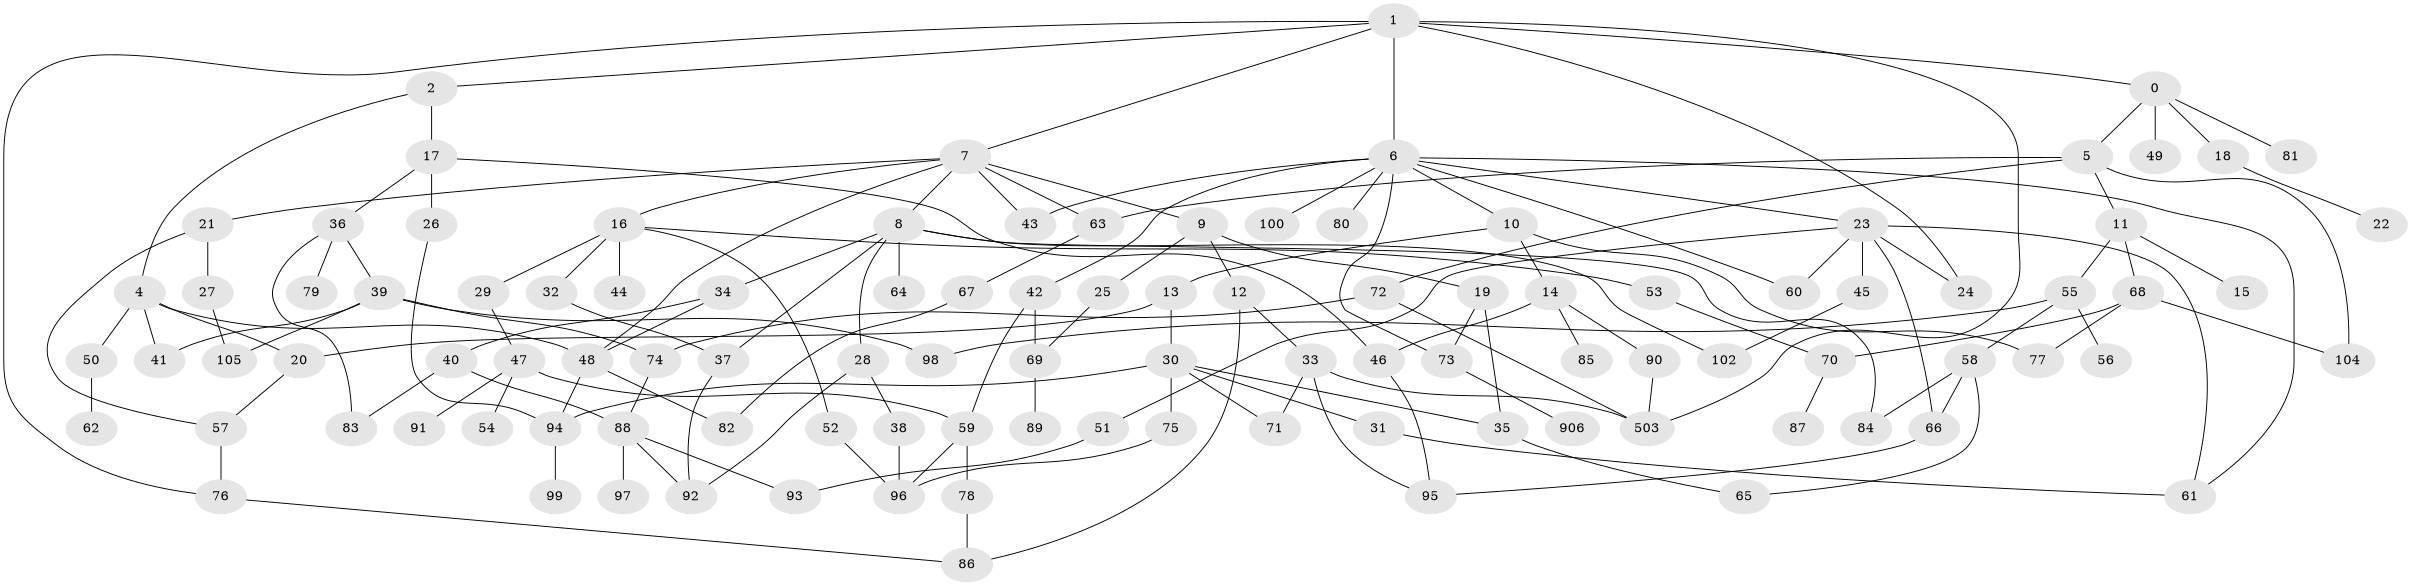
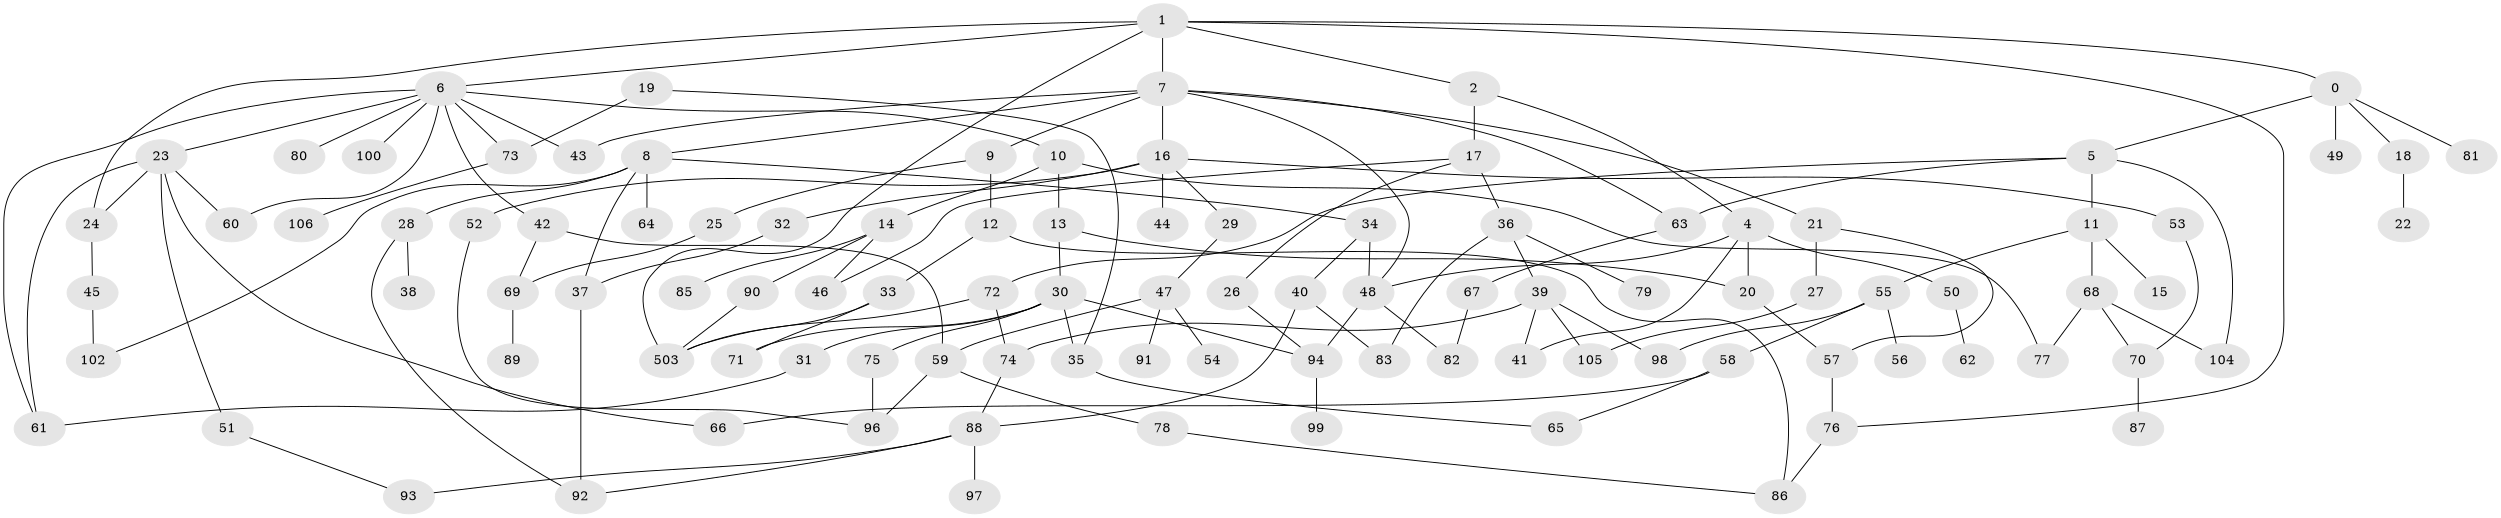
edge "23" -- "45": now "24" -- "45"
edge "9" -- "19": removed
node "906": label "906" -> "106"
node "84": removed
edge "38" -- "96": removed
node "95": removed
